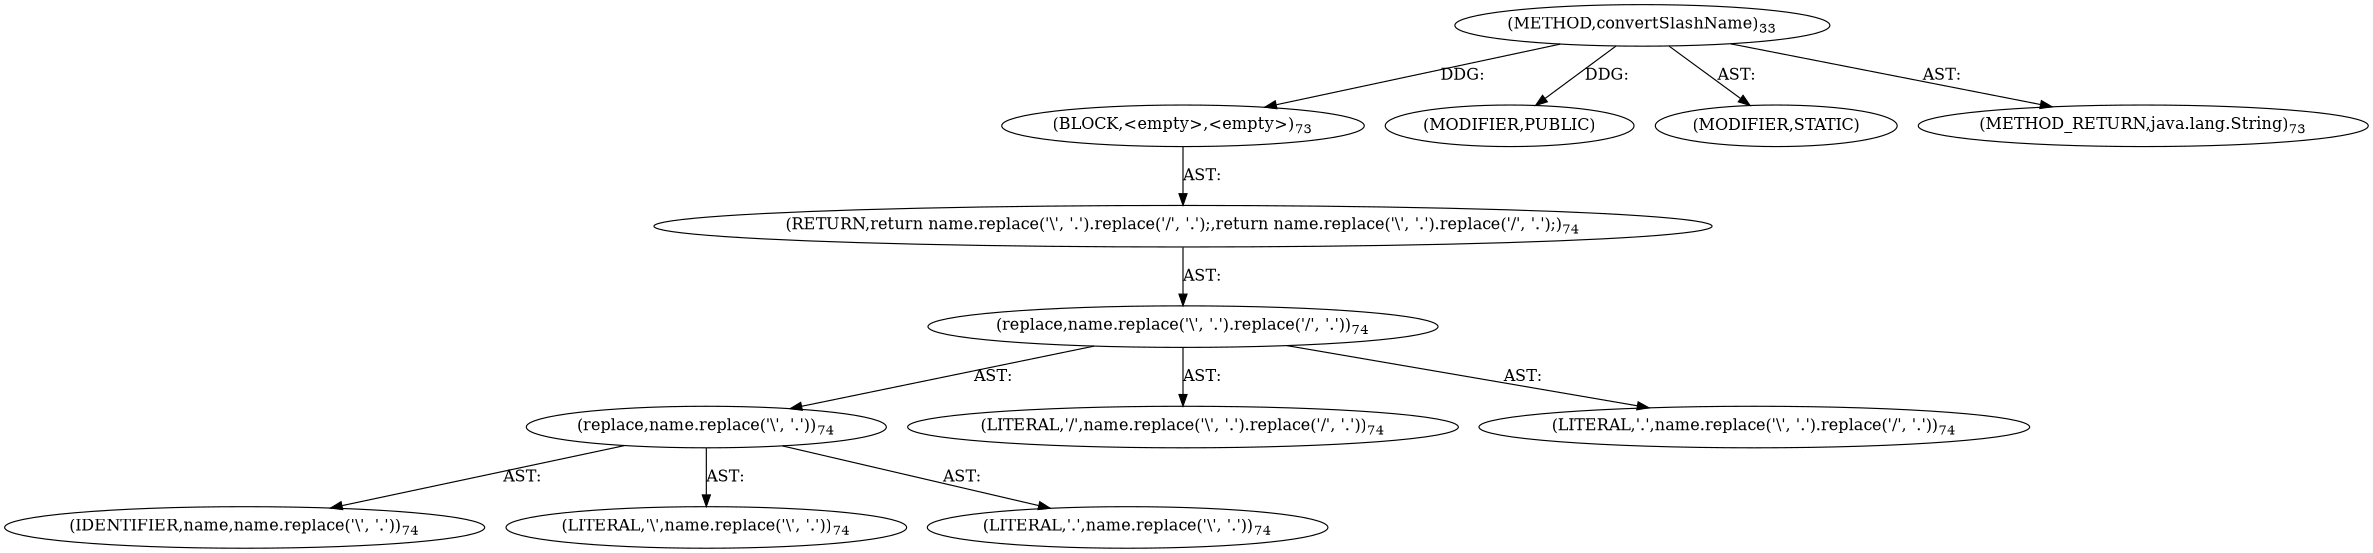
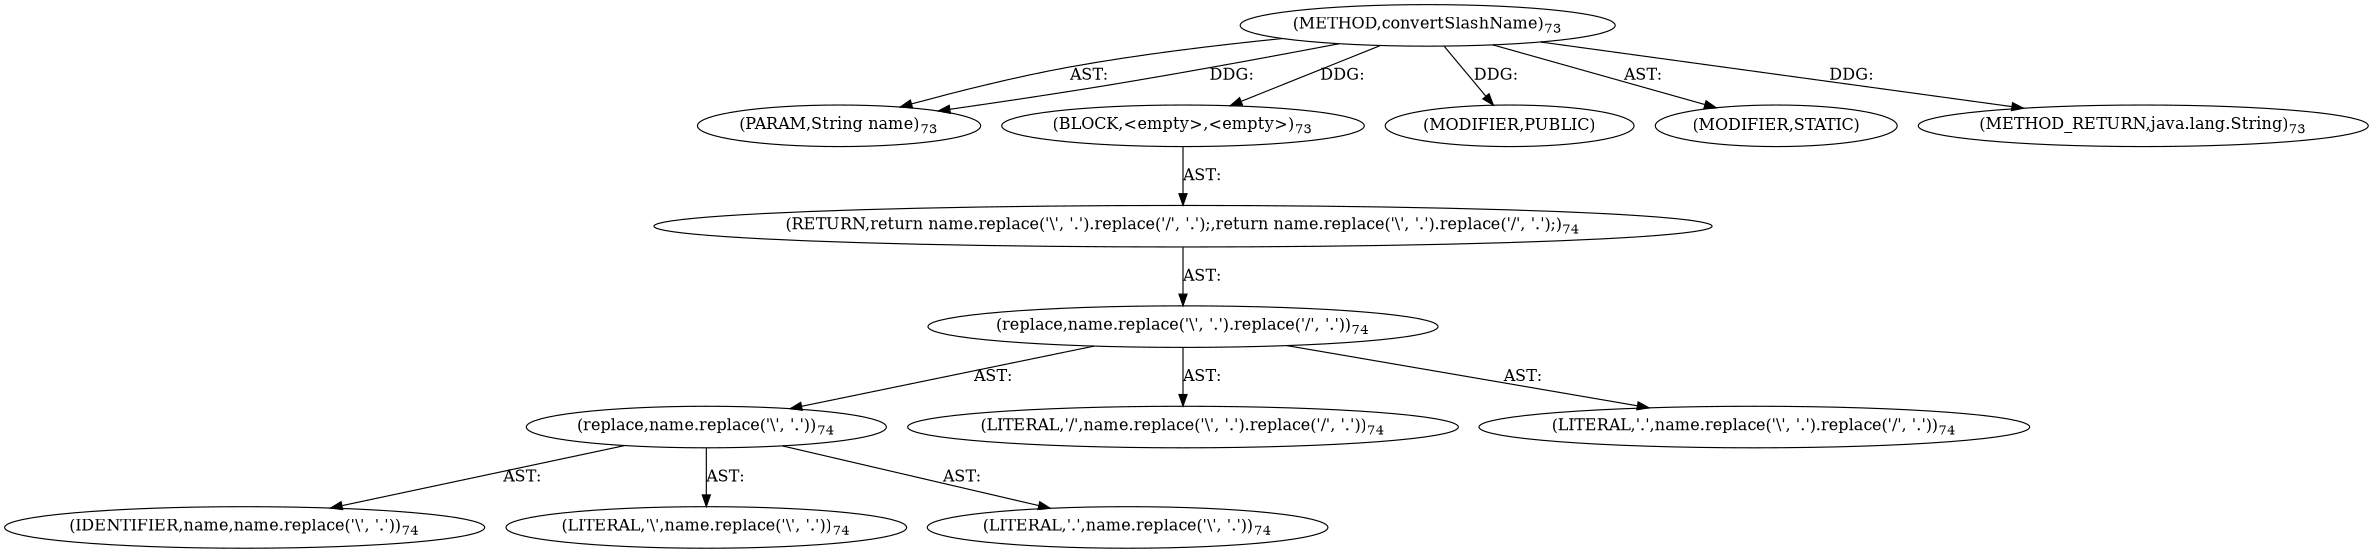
node "(METHOD,convertSlashName)": text "33" -> "73"
edge "(METHOD,convertSlashName)" -> "(METHOD_RETURN,java.lang.String)": label "AST: " -> "DDG: "
node "(PARAM,String name)": added
